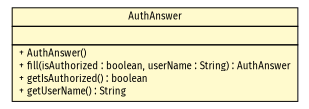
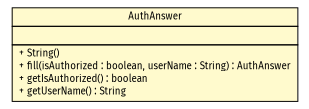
node "AuthAnswer": text "+ AuthAnswer()" -> "+ String()"
